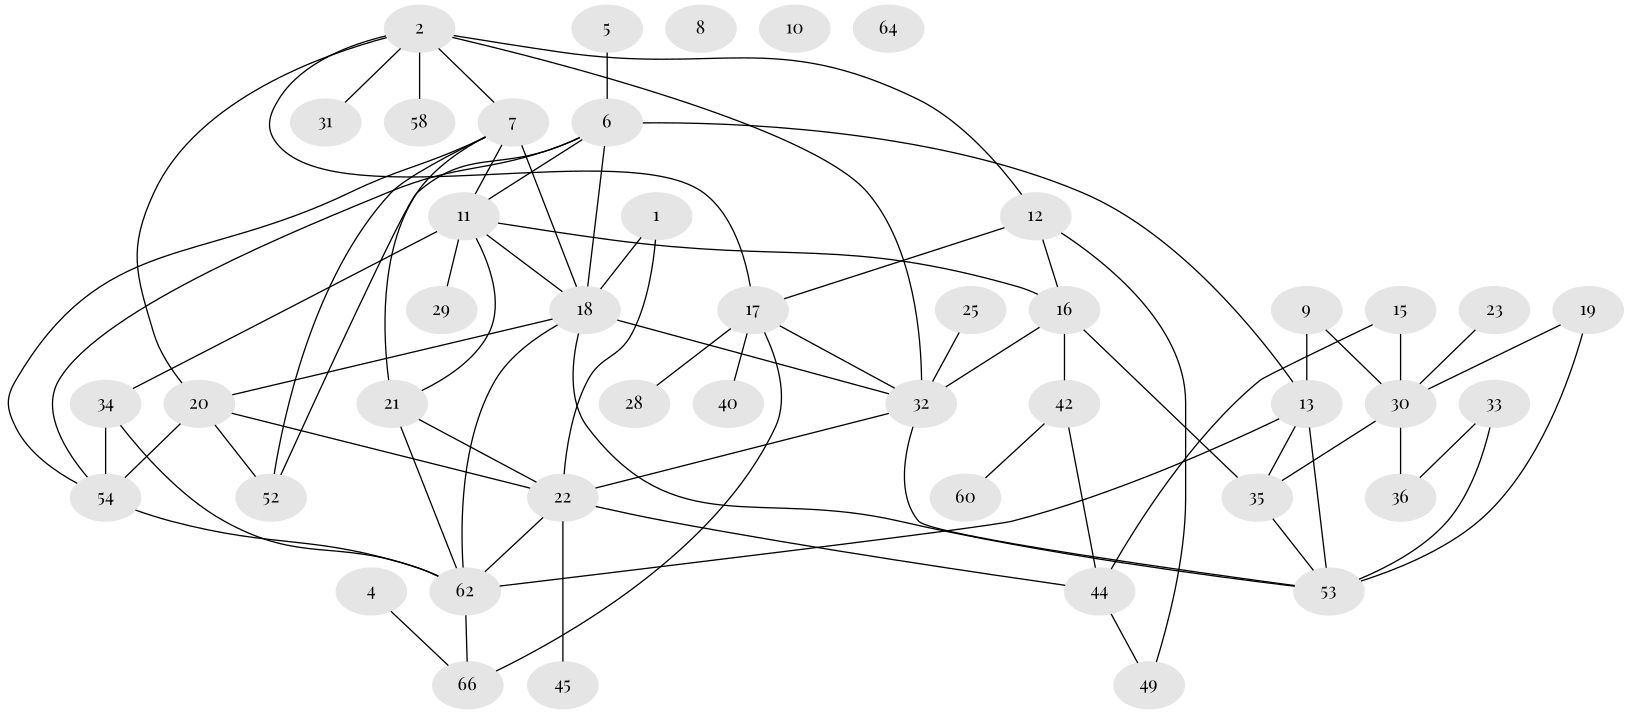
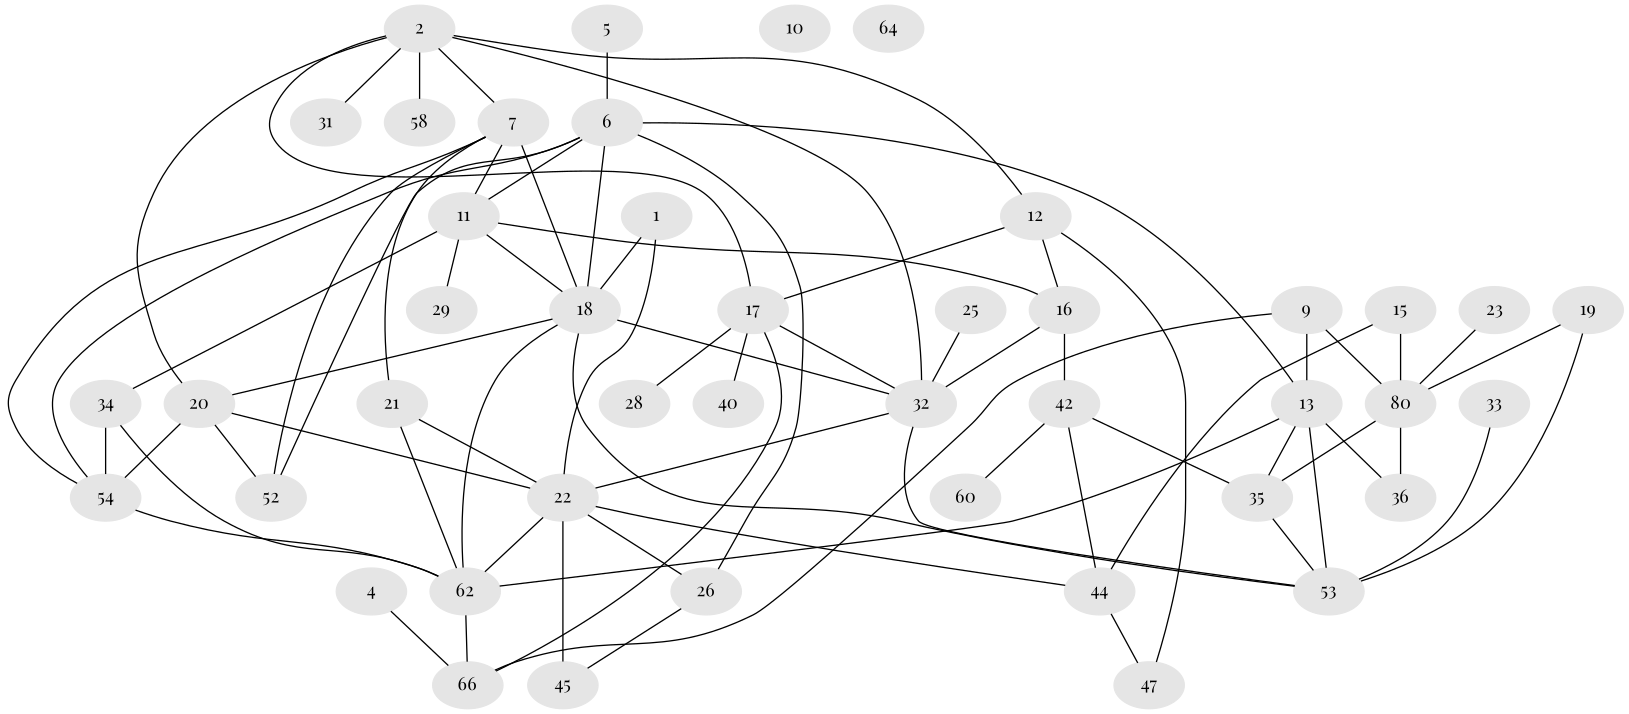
node "8": removed
edge "11" -- "21": removed
edge "16" -- "35": now "42" -- "35"
node "30": label "30" -> "80"
edge "33" -- "36": now "13" -- "36"
edge "9" -- "66": added
node "26": added
node "49": label "49" -> "47"
